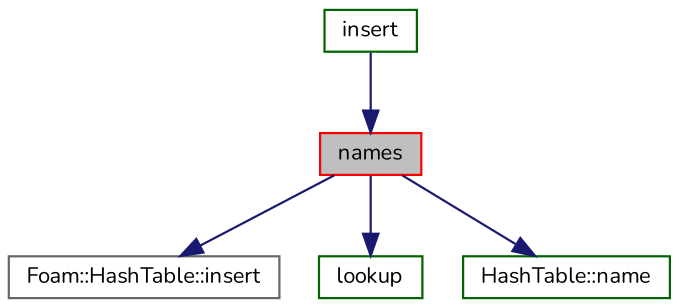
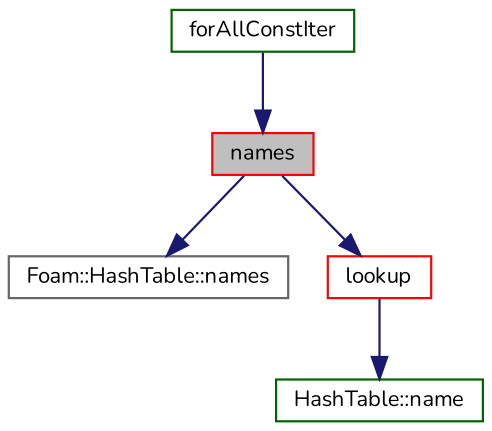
node "insert": label "insert" -> "forAllConstIter"
edge "names" -> "HashTable::name": now "lookup" -> "HashTable::name"
node "Foam::HashTable::insert": label "Foam::HashTable::insert" -> "Foam::HashTable::names"
node "lookup": color darkgreen -> red
